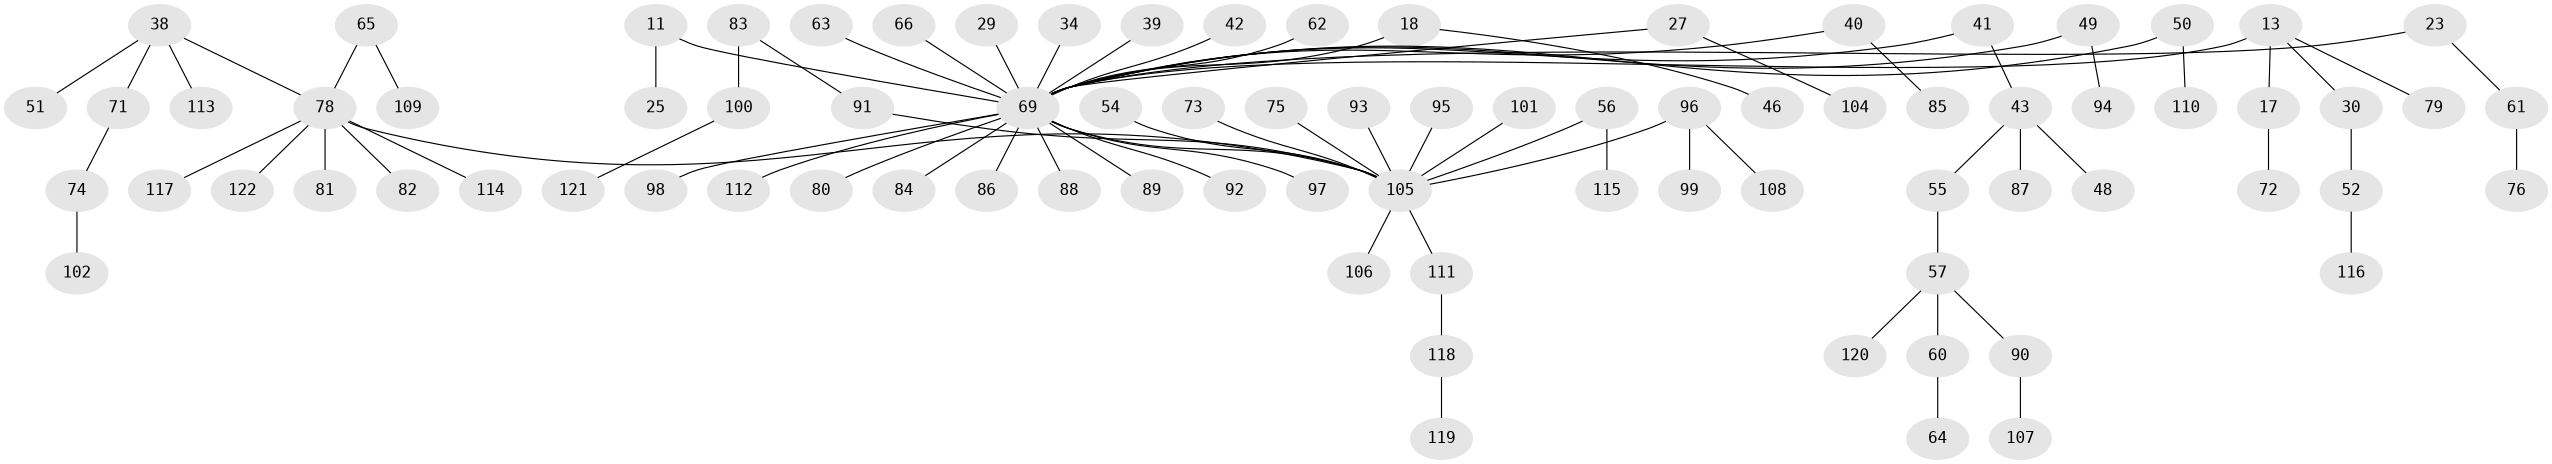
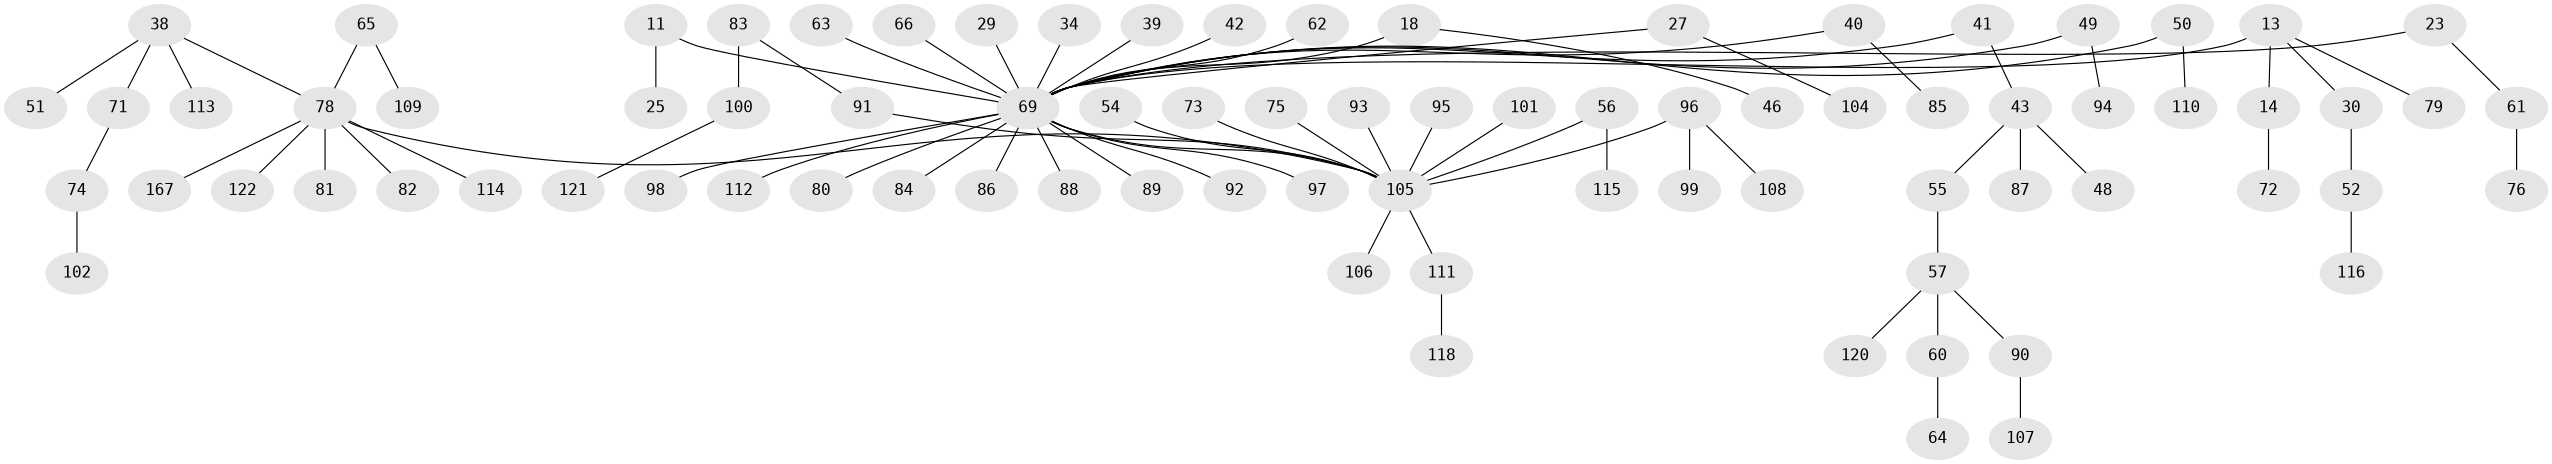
node "17": label "17" -> "14"
node "117": label "117" -> "167"
node "119": removed
